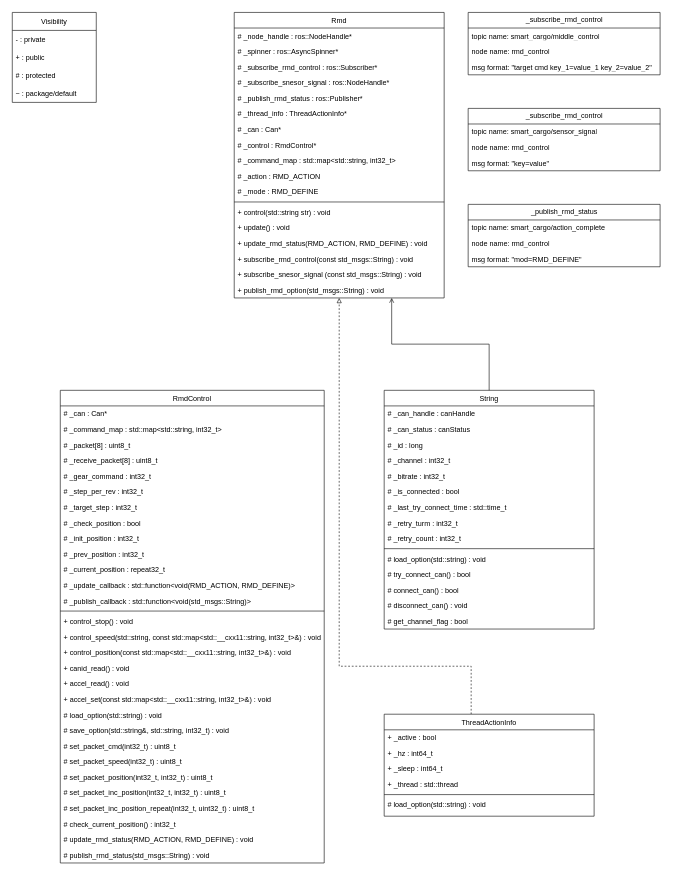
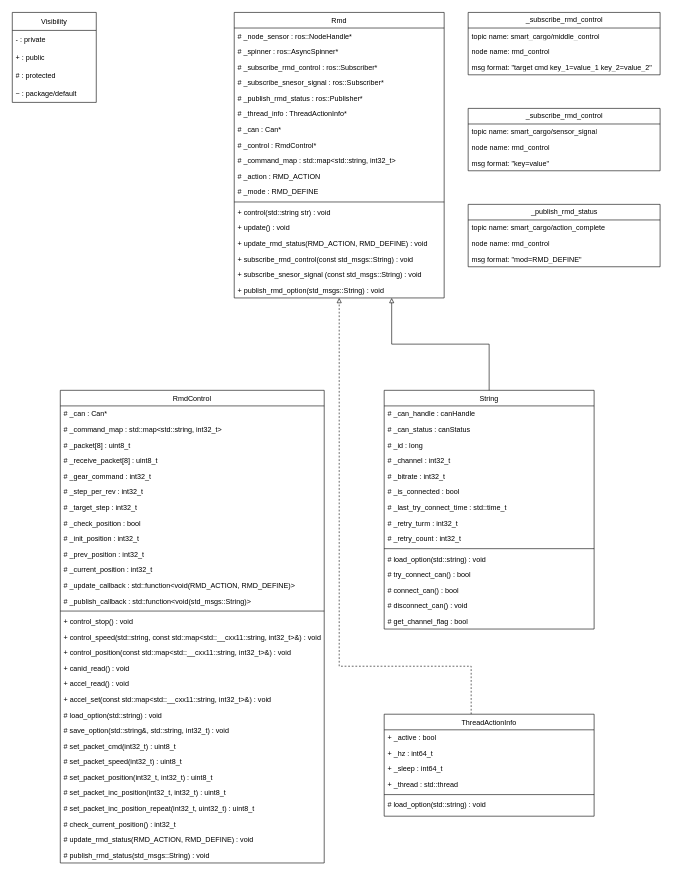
node "# _node_handle : ros::NodeHandle*": label "# _node_handle : ros::NodeHandle*" -> "# _node_sensor : ros::NodeHandle*"
node "# _subscribe_snesor_signal : ros::NodeHandle*": label "# _subscribe_snesor_signal : ros::NodeHandle*" -> "# _subscribe_snesor_signal : ros::Subscriber*"
edge "String" -> "Rmd": arrowhead open -> block
node "# _current_position : repeat32_t": label "# _current_position : repeat32_t" -> "# _current_position : int32_t"
